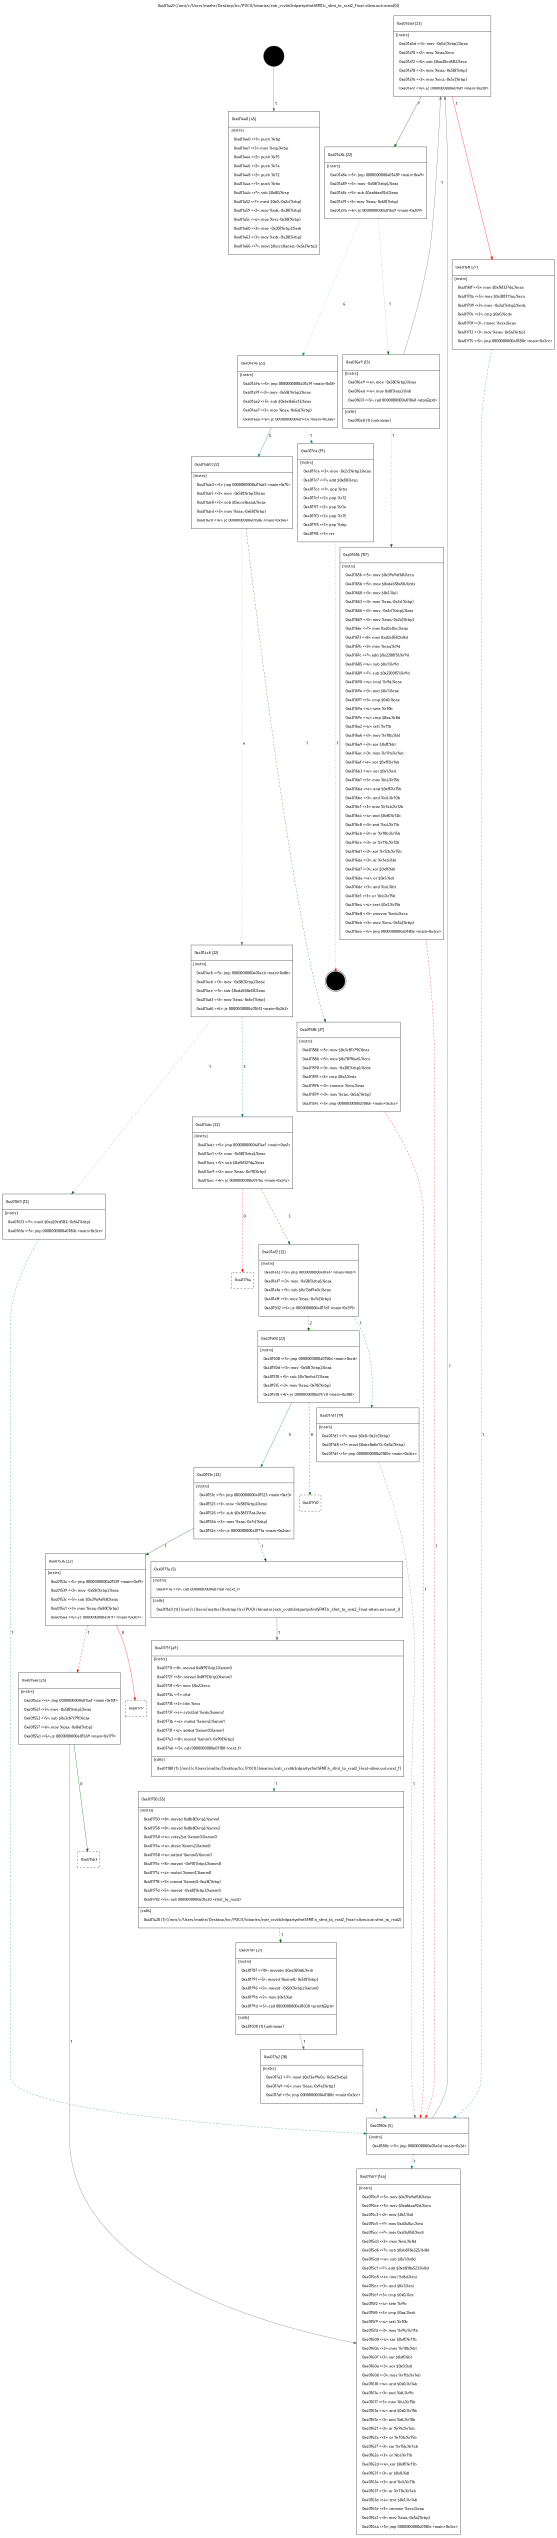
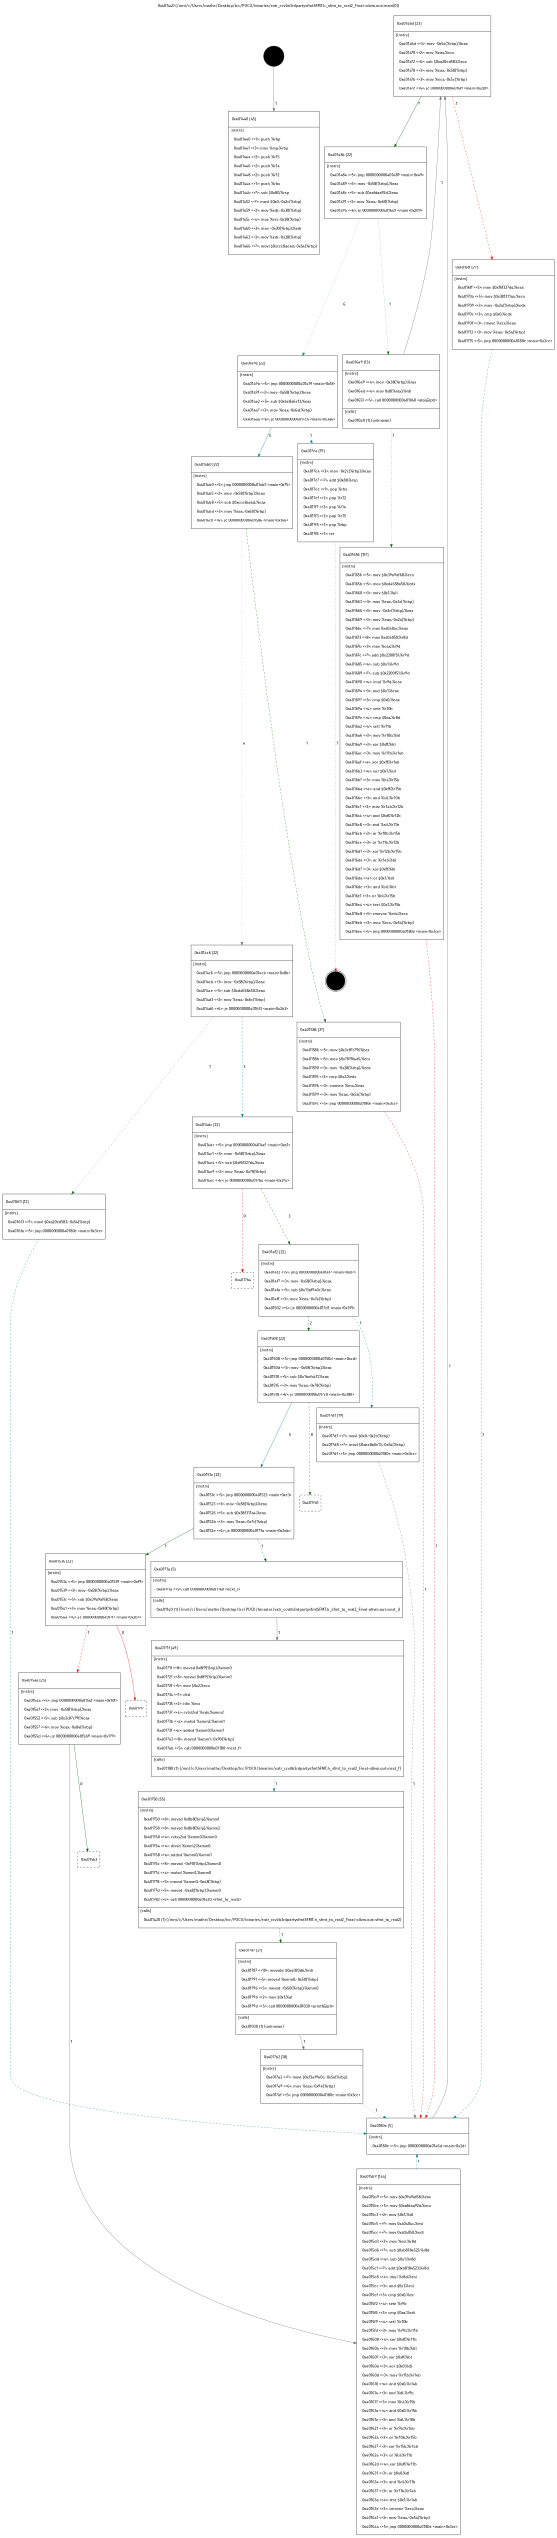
edge "0x40146d [23]" -> "0x4016ff [27]": style solid -> dashed
edge "0x40180e [5]" -> "0x4015b9 [144]": reversed
